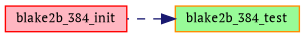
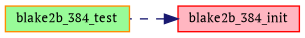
edge "blake2b_384_init" -> "blake2b_384_test": reversed
